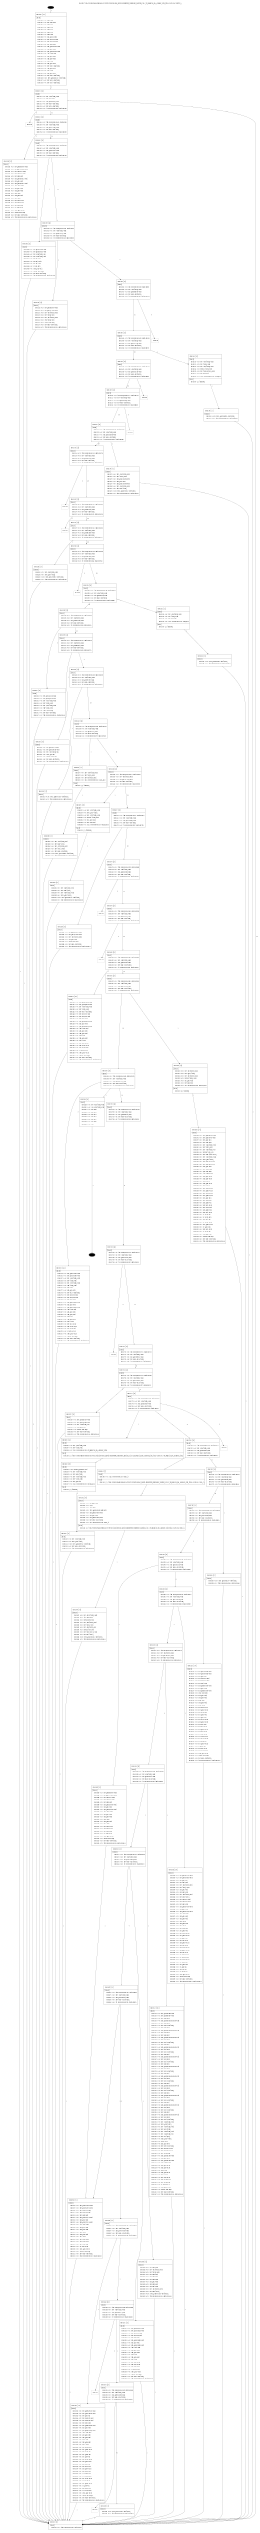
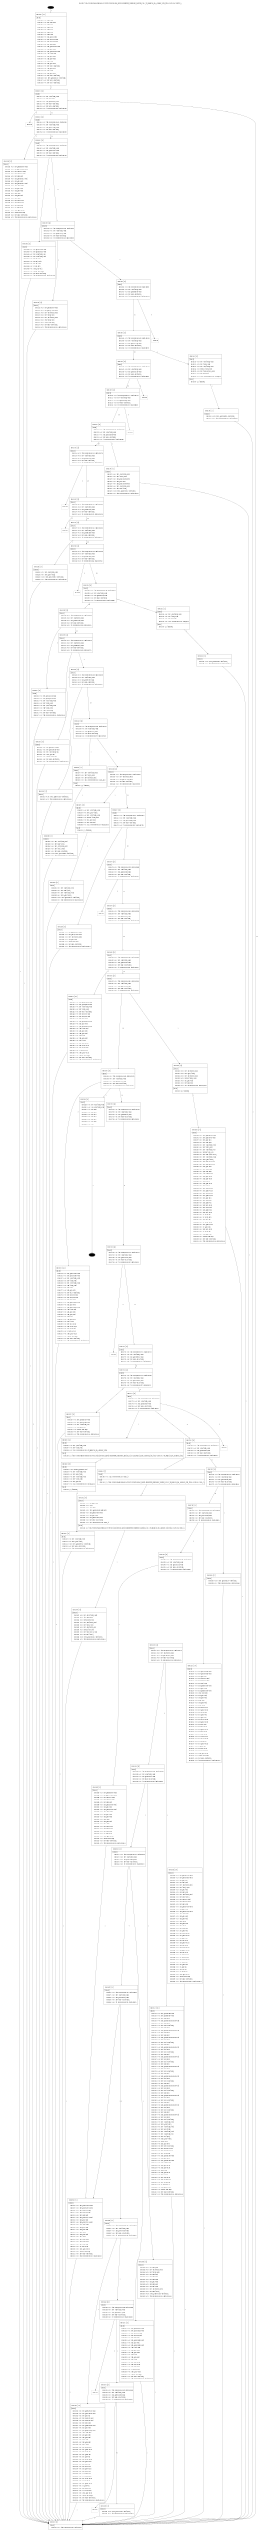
node "0x40241c": removed
node "0x401800 [28]": removed
